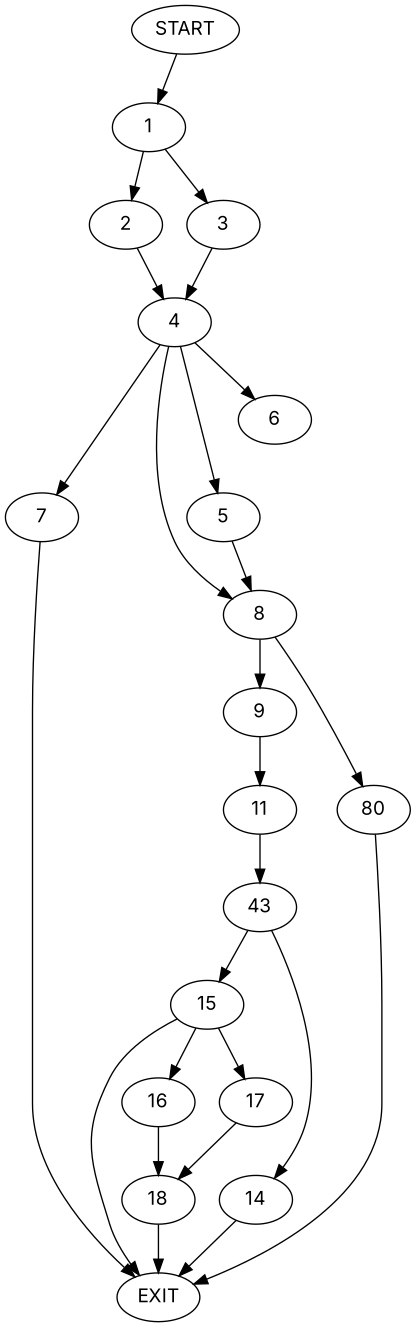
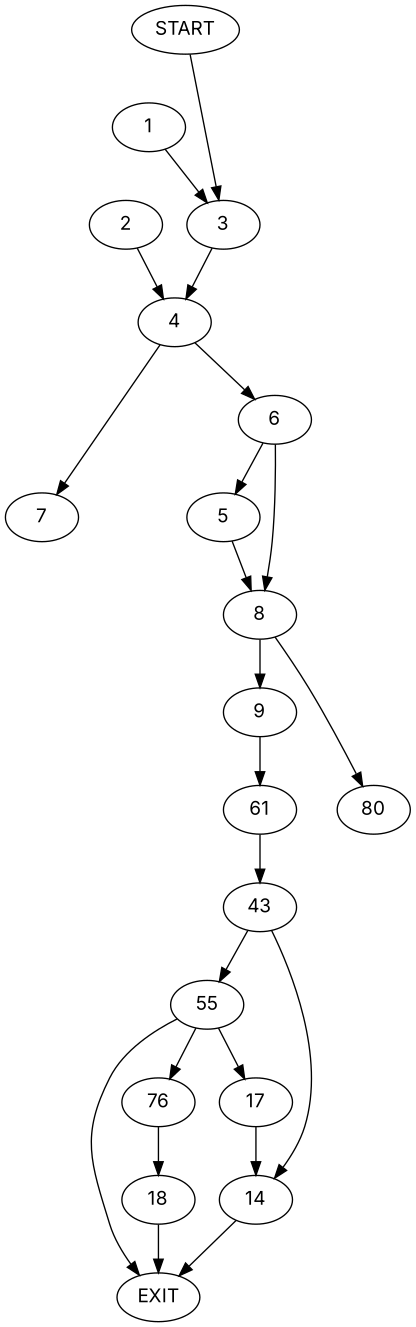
edge "START" -> "1": now "START" -> "3"
edge "1" -> "2": removed
edge "4" -> "5": now "6" -> "5"
edge "4" -> "8": now "6" -> "8"
node "11": label "11" -> "61"
edge "7" -> "EXIT": removed
node "15": label "15" -> "55"
edge "80" -> "EXIT": removed
node "16": label "16" -> "76"
edge "17" -> "18": now "17" -> "14"
